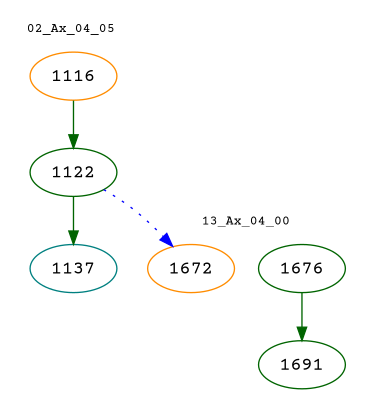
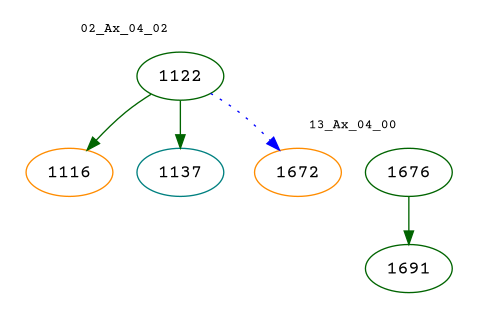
cluster "02_Ax_04_05": label "02_Ax_04_05" -> "02_Ax_04_02"
edge "1116" -> "1122": reversed
